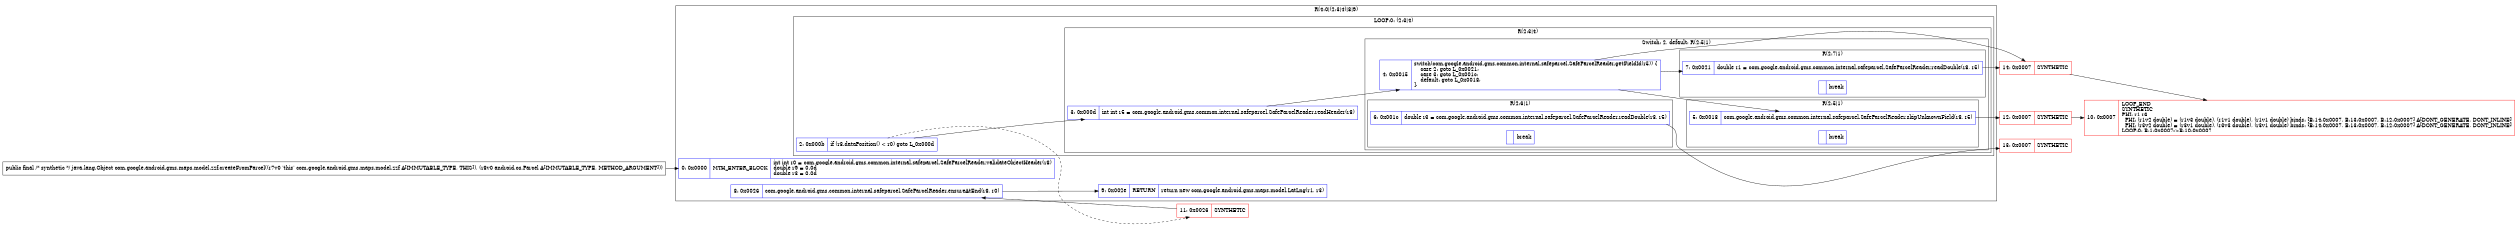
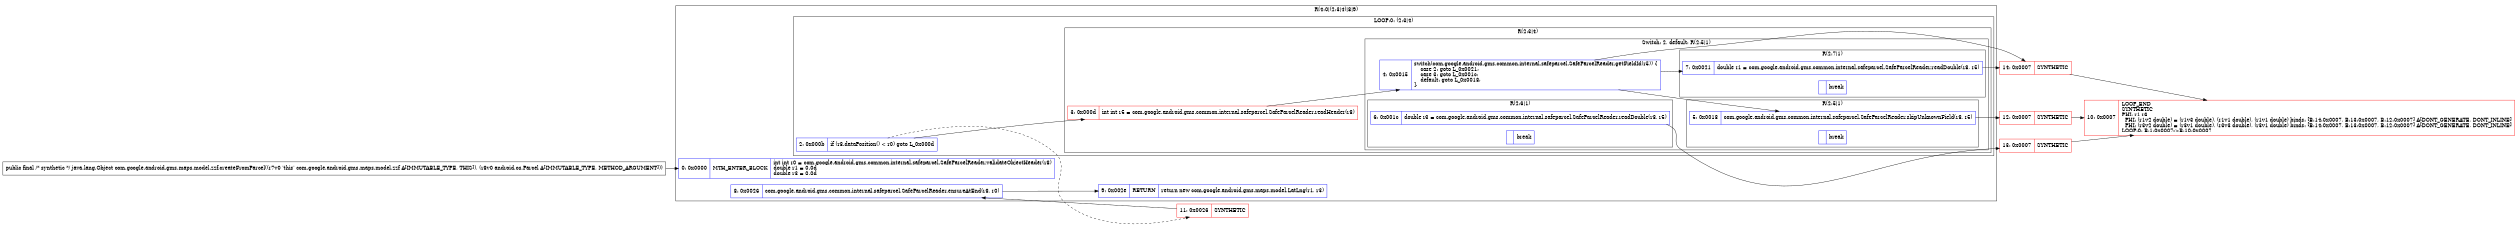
node "3: 0x000d": color blue -> red
edge "13: 0x0007" -> "10: 0x0007": added
node "0: 0x0000": text "double r9 = 0.0d" -> "double r1 = 0.0d"
